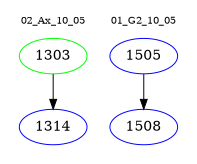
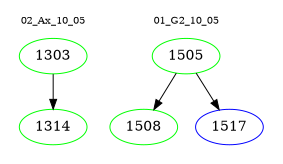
node "1505": color blue -> green
node "1314": color blue -> green
node "1508": color blue -> green
node "1517": added
